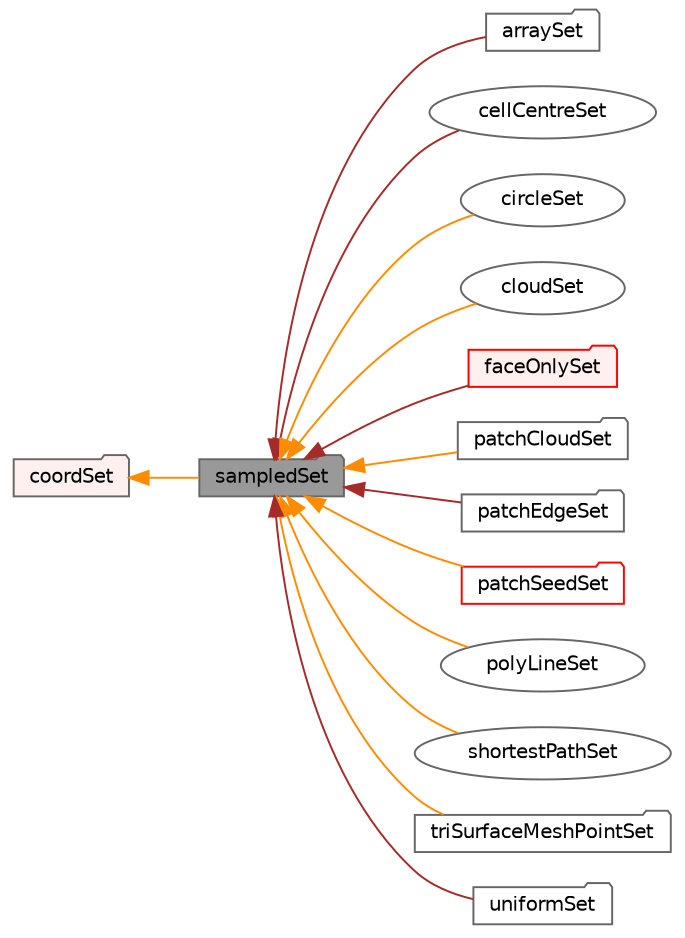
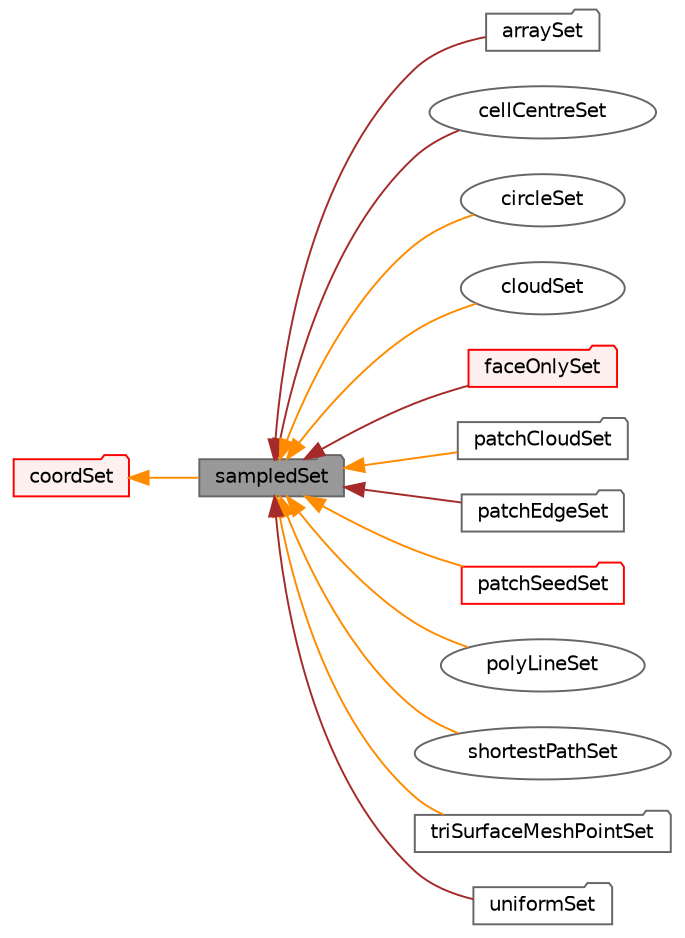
node "coordSet": color gray40 -> red
